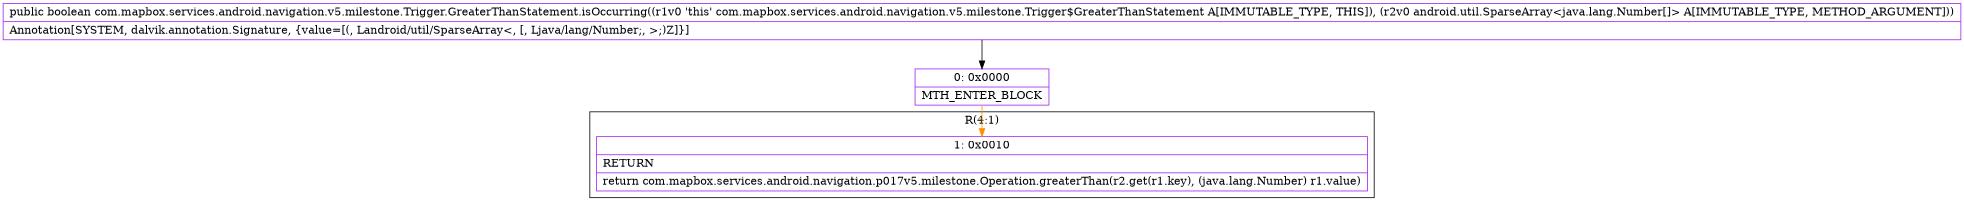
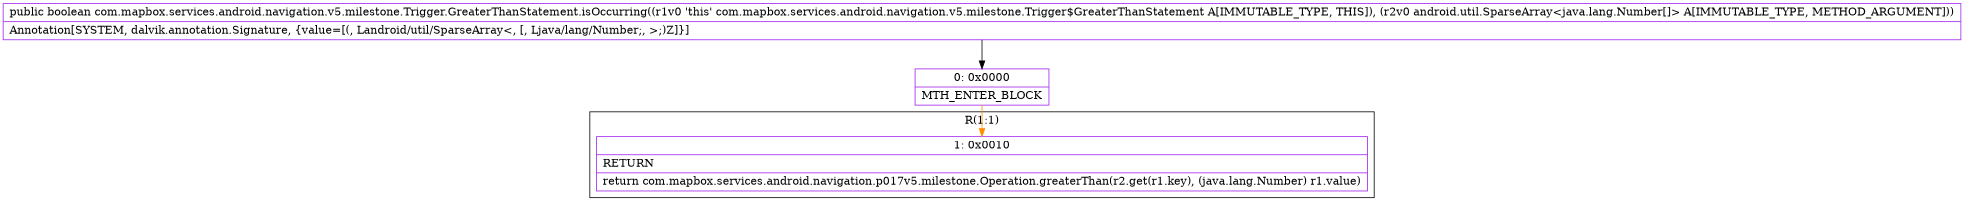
cluster "R(4:1)": label "R(4:1)" -> "R(1:1)"
